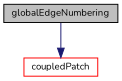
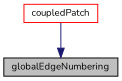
edge "globalEdgeNumbering" -> "coupledPatch": reversed
